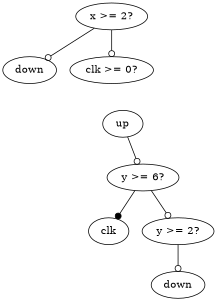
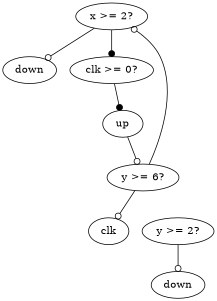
edge "x >= 2?" -> "clk >= 0?": arrowhead odot -> dot
edge "clk >= 0?" -> "up": added
edge "y >= 6?" -> "clk": arrowhead dot -> odot
edge "y >= 6?" -> "y >= 2?": now "y >= 6?" -> "x >= 2?"
